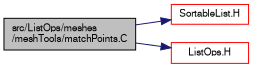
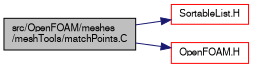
node "src/ListOps/meshes /meshTools/matchPoints.C": label "src/ListOps/meshes /meshTools/matchPoints.C" -> "src/OpenFOAM/meshes /meshTools/matchPoints.C"
node "ListOps.H": label "ListOps.H" -> "OpenFOAM.H"
